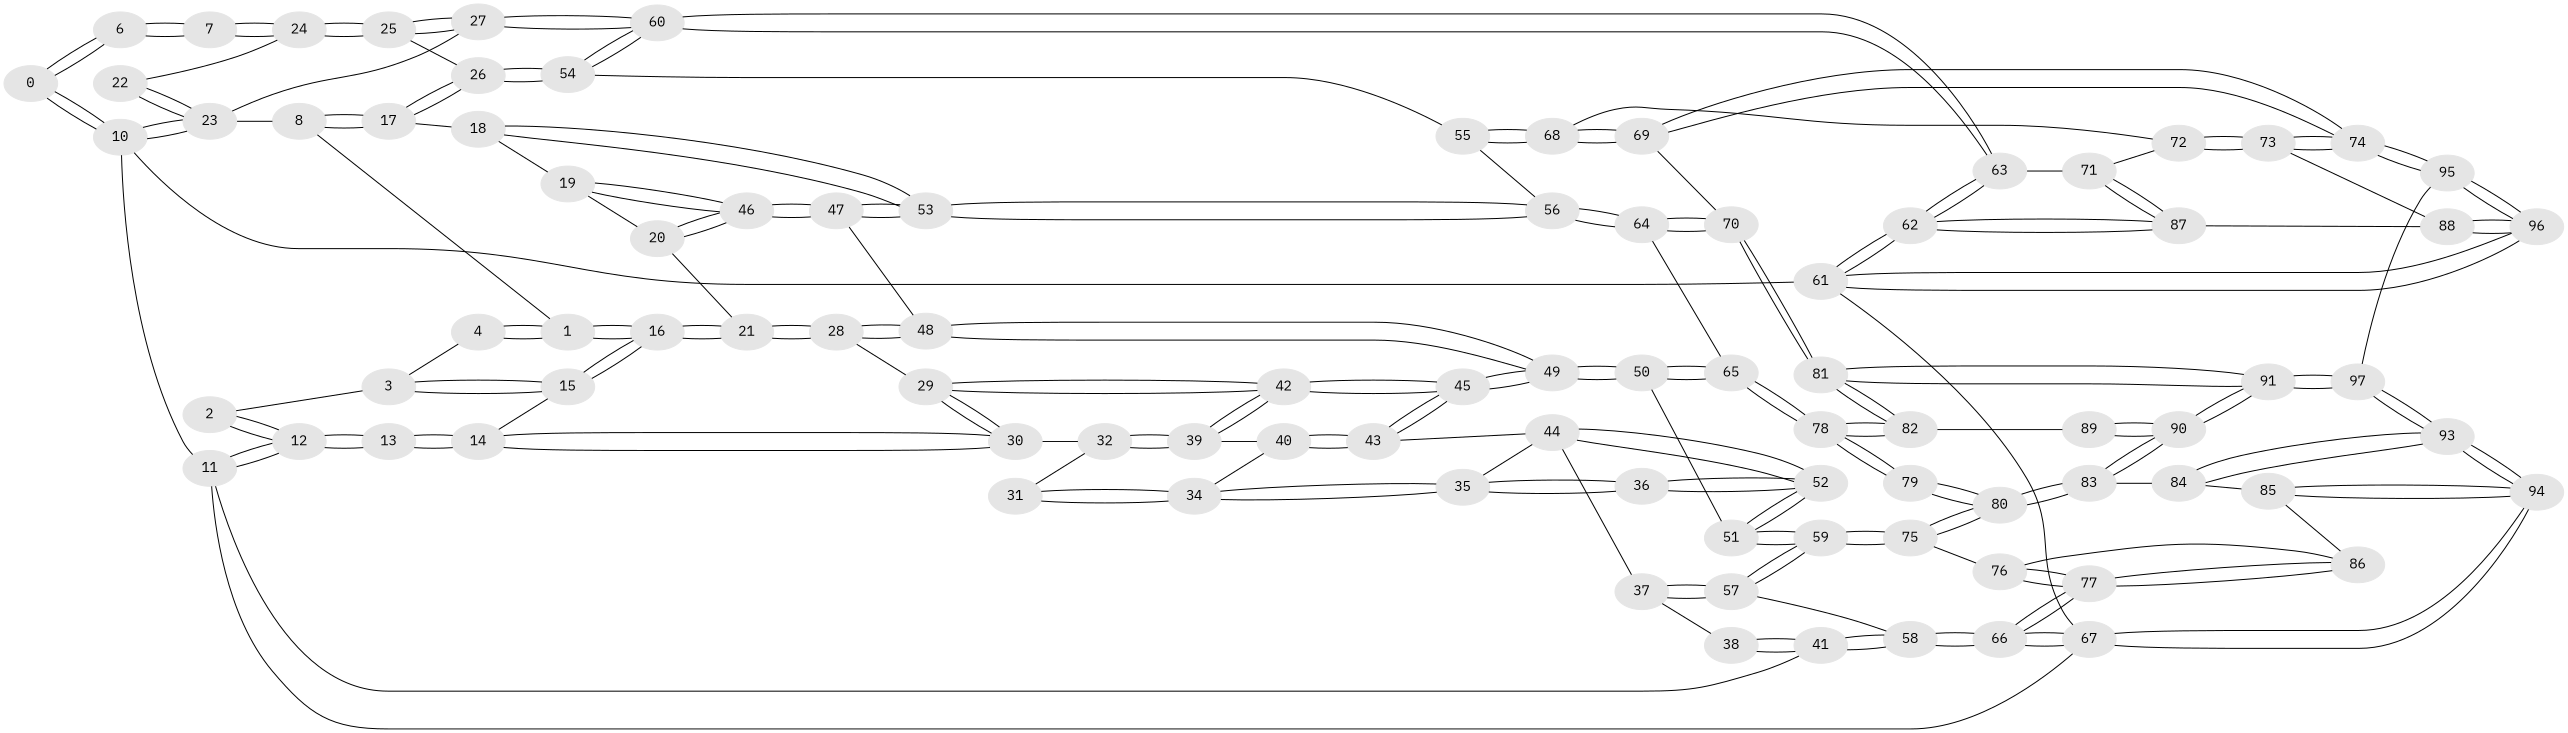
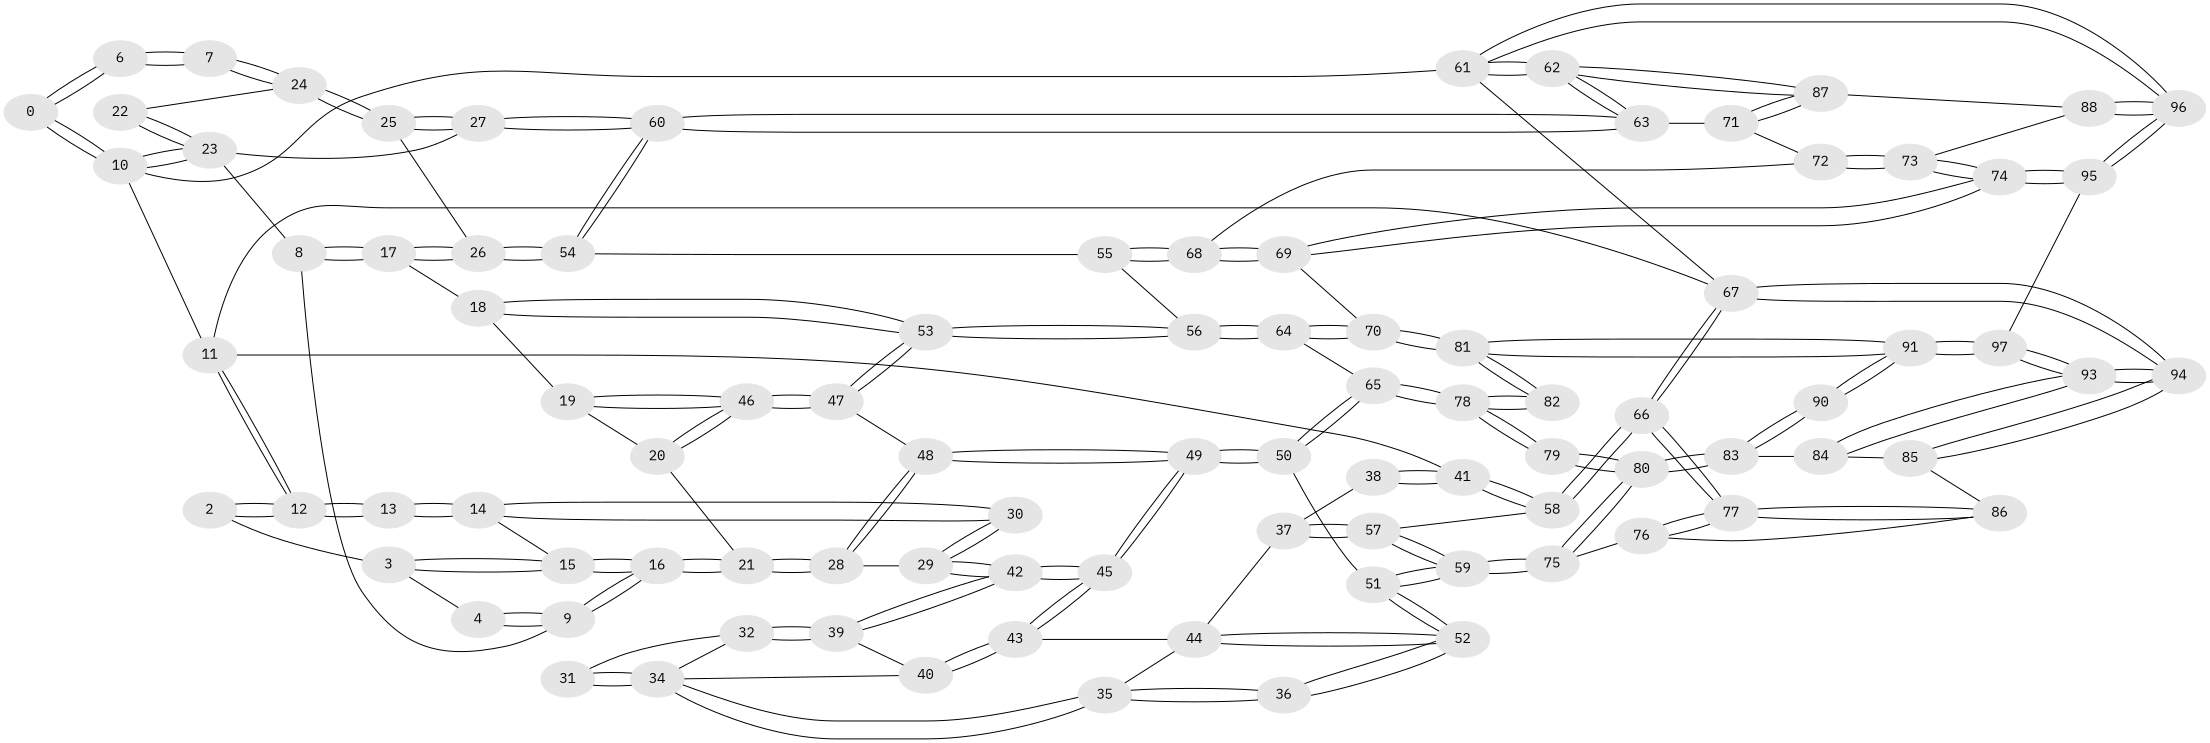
node "1": label "1" -> "9"
node "89": removed
edge "30" -- "32": now "34" -- "32"
